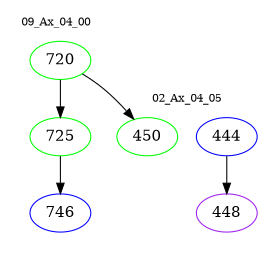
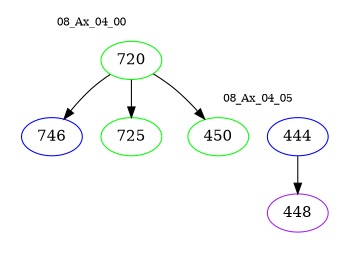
cluster "09_Ax_04_00": label "09_Ax_04_00" -> "08_Ax_04_00"
cluster "02_Ax_04_05": label "02_Ax_04_05" -> "08_Ax_04_05"
edge "725" -> "746": now "720" -> "746"
